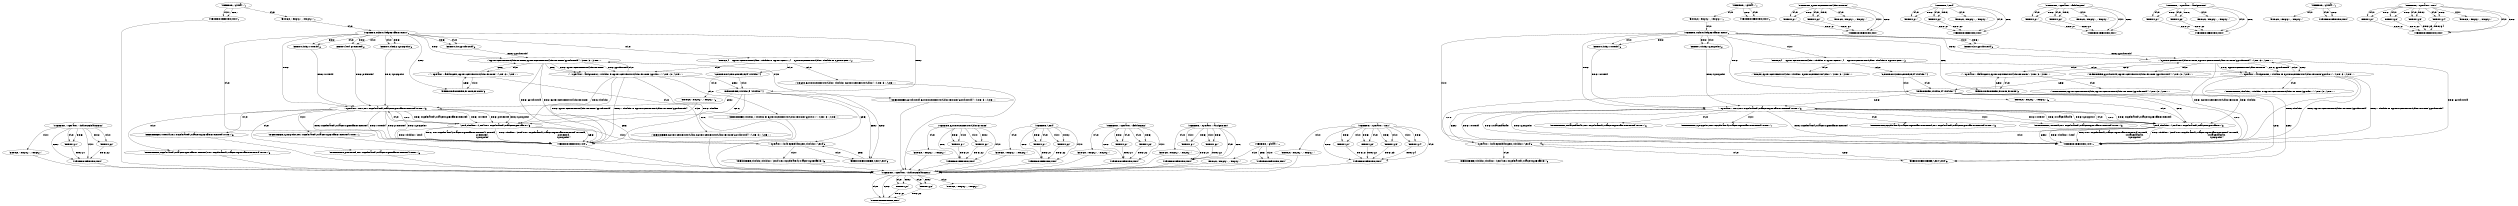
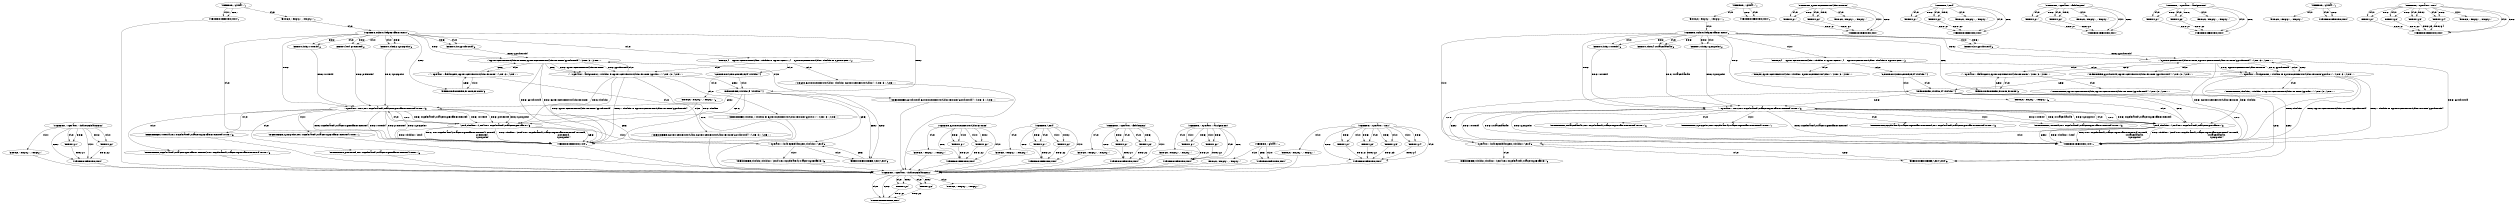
node "(PARAM,uint64 surface_handle)": added
